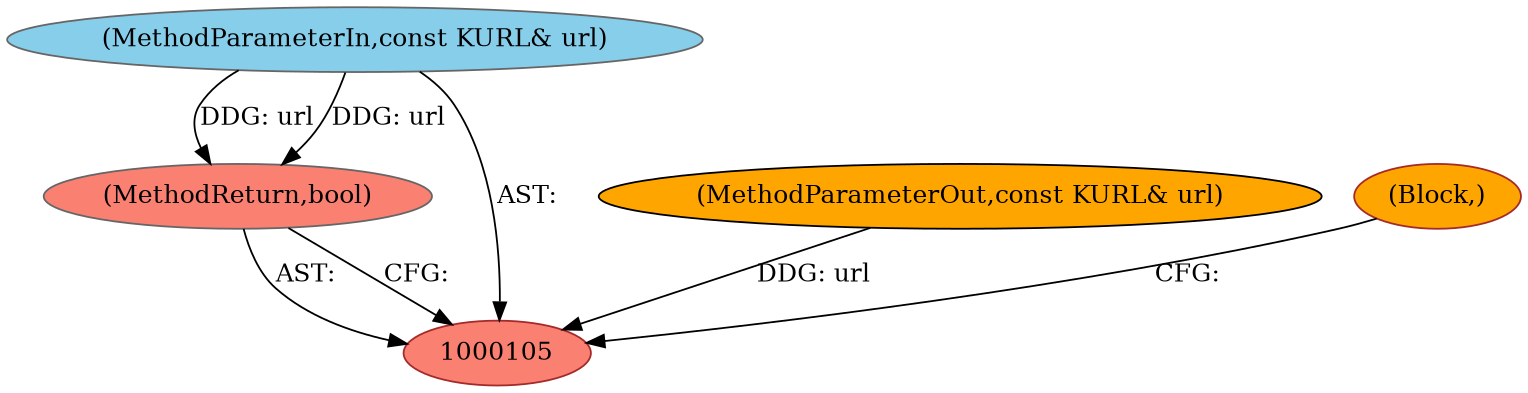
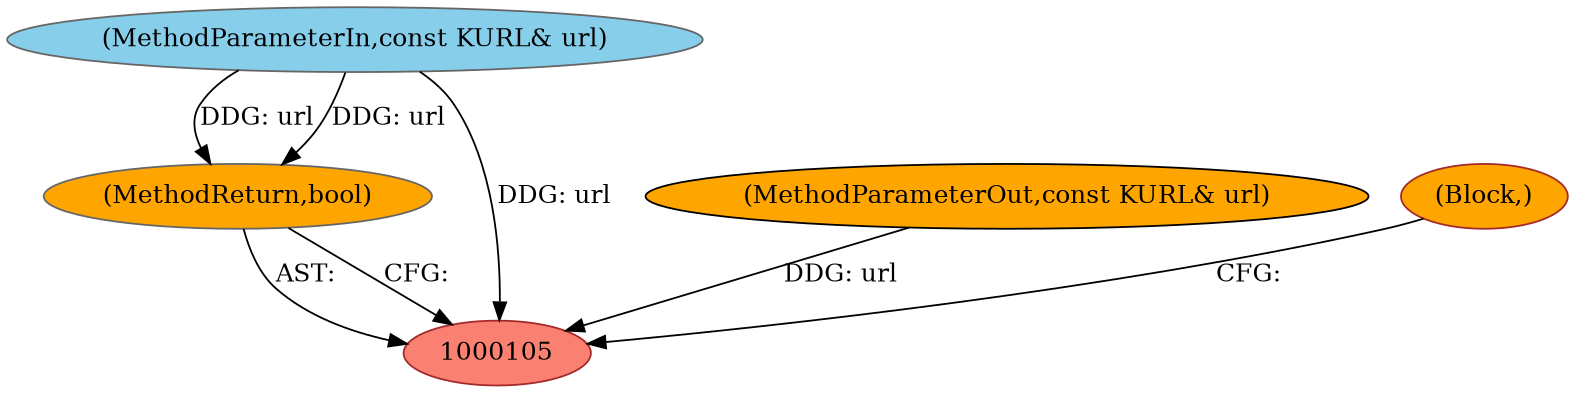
node "(MethodReturn,bool)": fillcolor salmon -> orange
edge "(MethodParameterIn,const KURL& url)" -> "1000105": label "AST: " -> "DDG: url"
